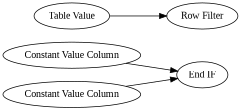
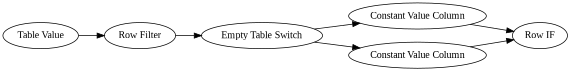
node "Empty Table Switch": added
node "End IF": label "End IF" -> "Row IF"
